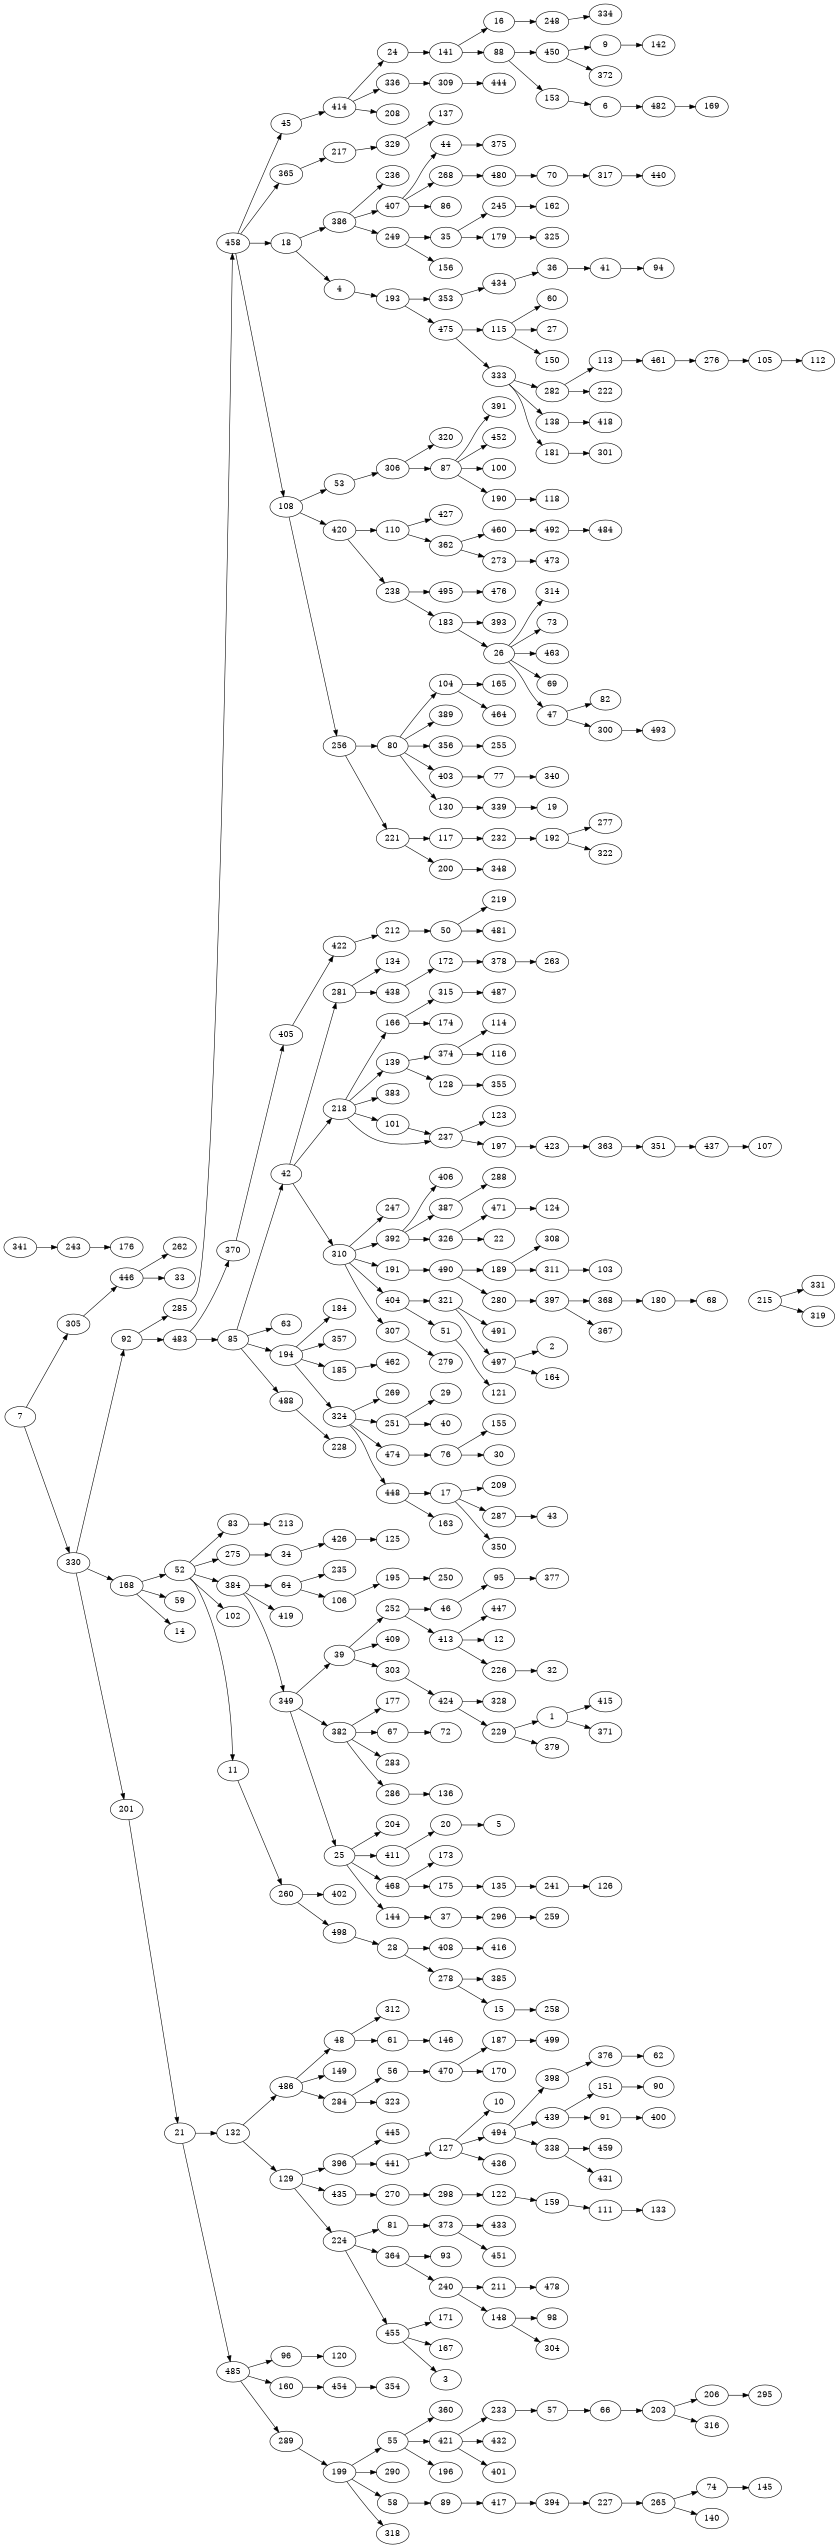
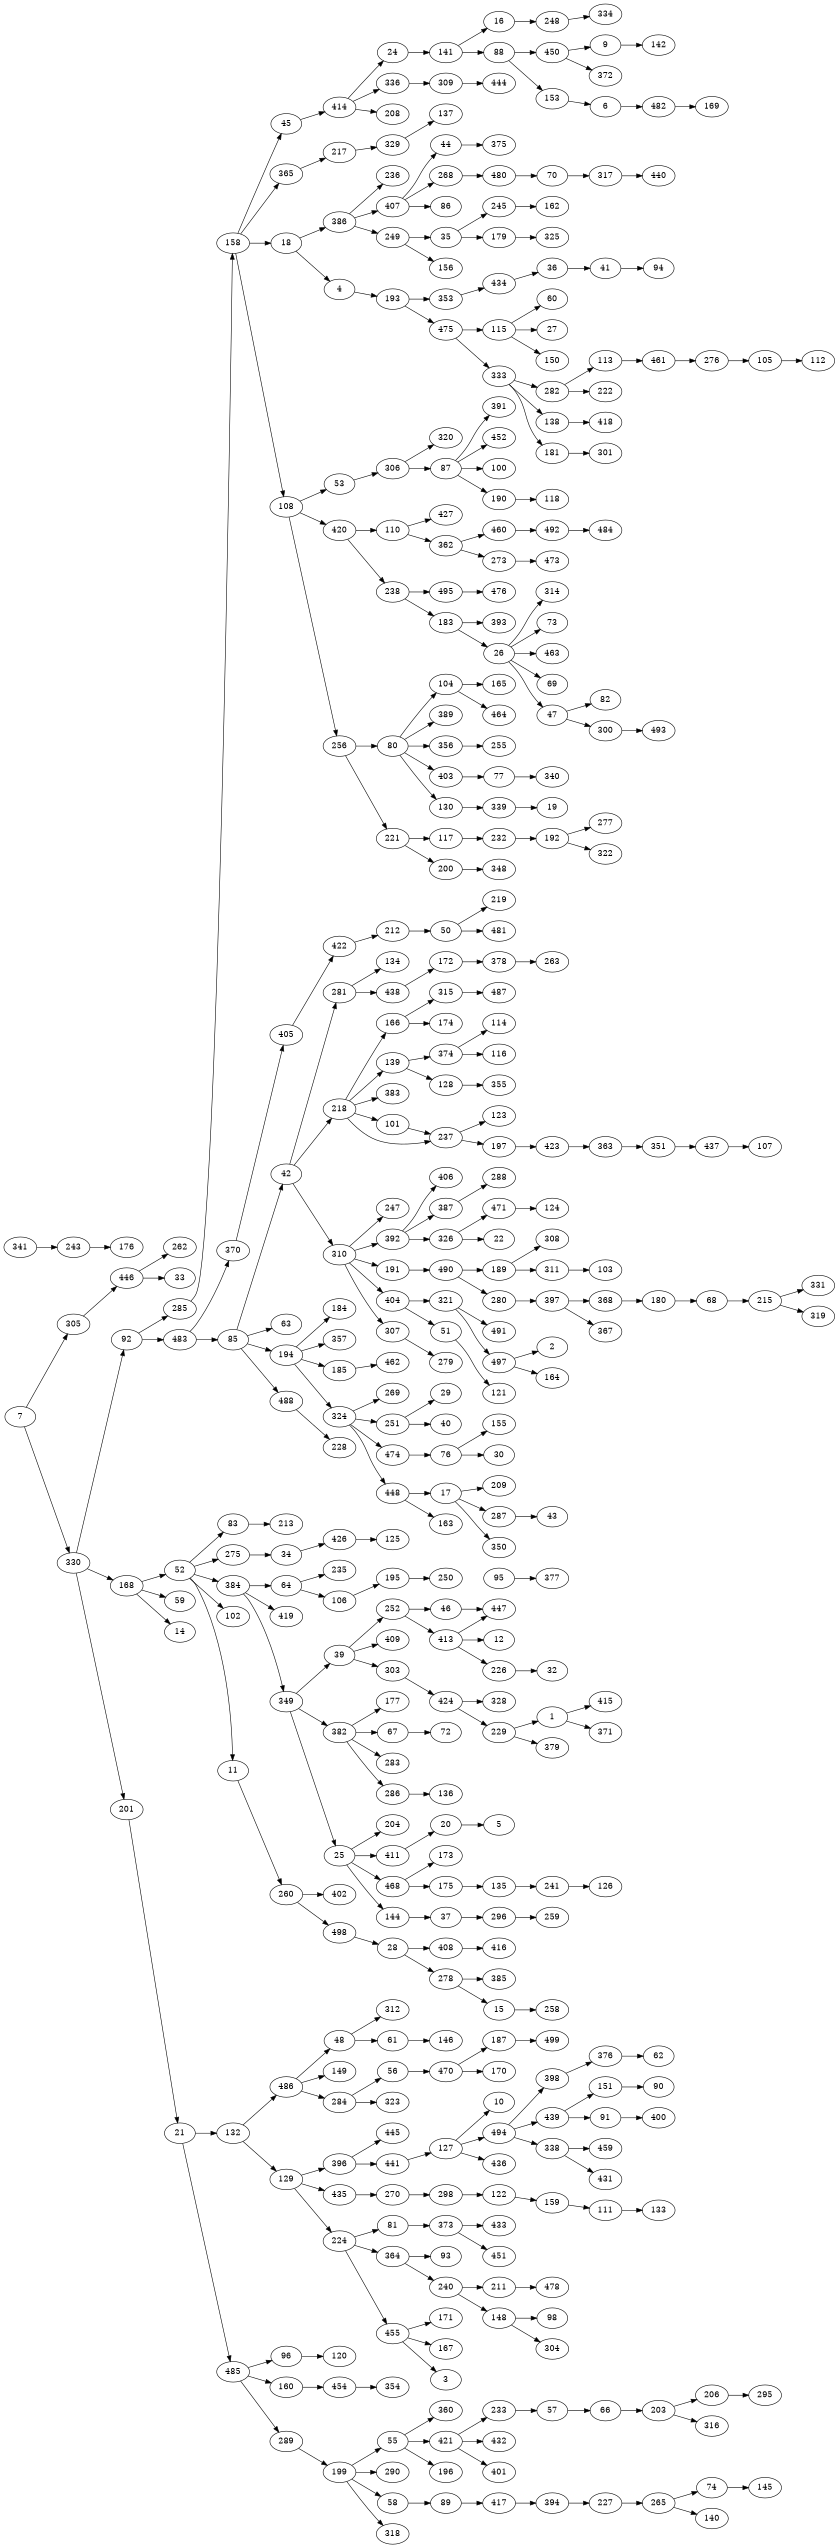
node "458": label "458" -> "158"
edge "68" -> "215": added
edge "46" -> "95": now "46" -> "447"
